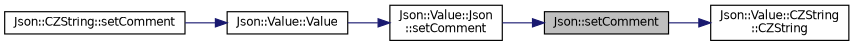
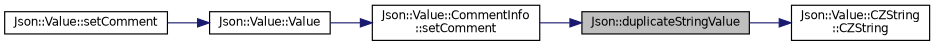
node "Json::CZString::setComment": label "Json::CZString::setComment" -> "Json::Value::setComment"
node "Json::Value::Json ::setComment": label "Json::Value::Json ::setComment" -> "Json::Value::CommentInfo ::setComment"
node "Json::setComment": label "Json::setComment" -> "Json::duplicateStringValue"
